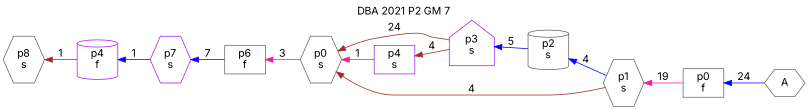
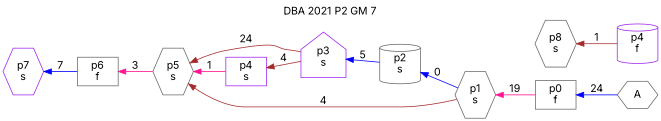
edge "p7 s" -> "p4 f": removed, label "1"
node "p0 s": label "p0 s" -> "p5 s"
edge "p1 s" -> "p2 s": label "4" -> "0"
